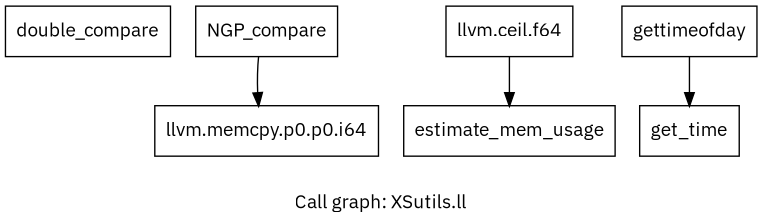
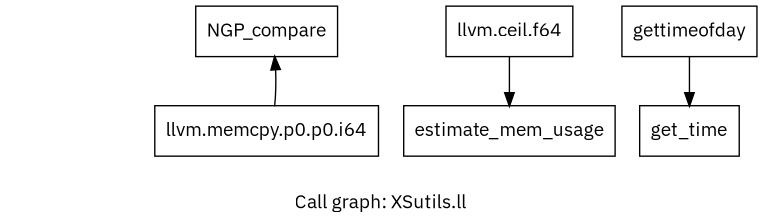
node "double_compare": removed
edge "NGP_compare" -> "llvm.memcpy.p0.p0.i64": reversed
